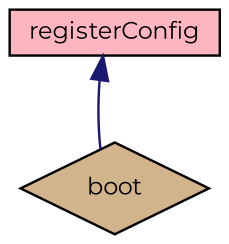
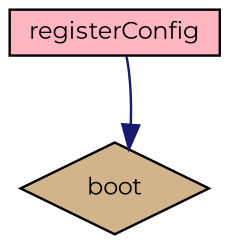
edge "boot" -> "registerConfig": reversed
